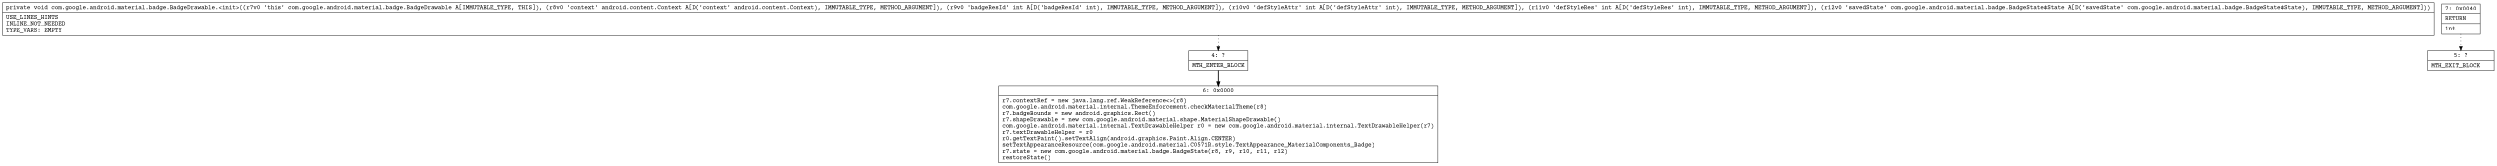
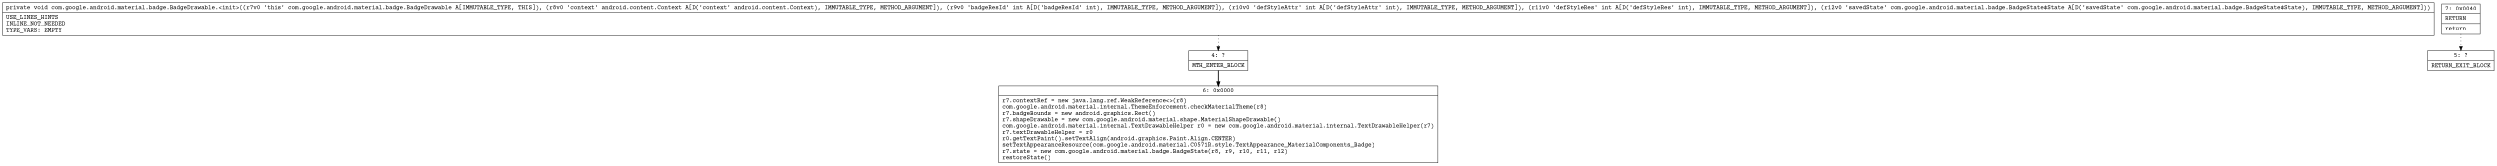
node "7: 0x0040": text "int" -> "return"
node "5: ?": text "MTH_EXIT_BLOCK" -> "RETURN_EXIT_BLOCK"
